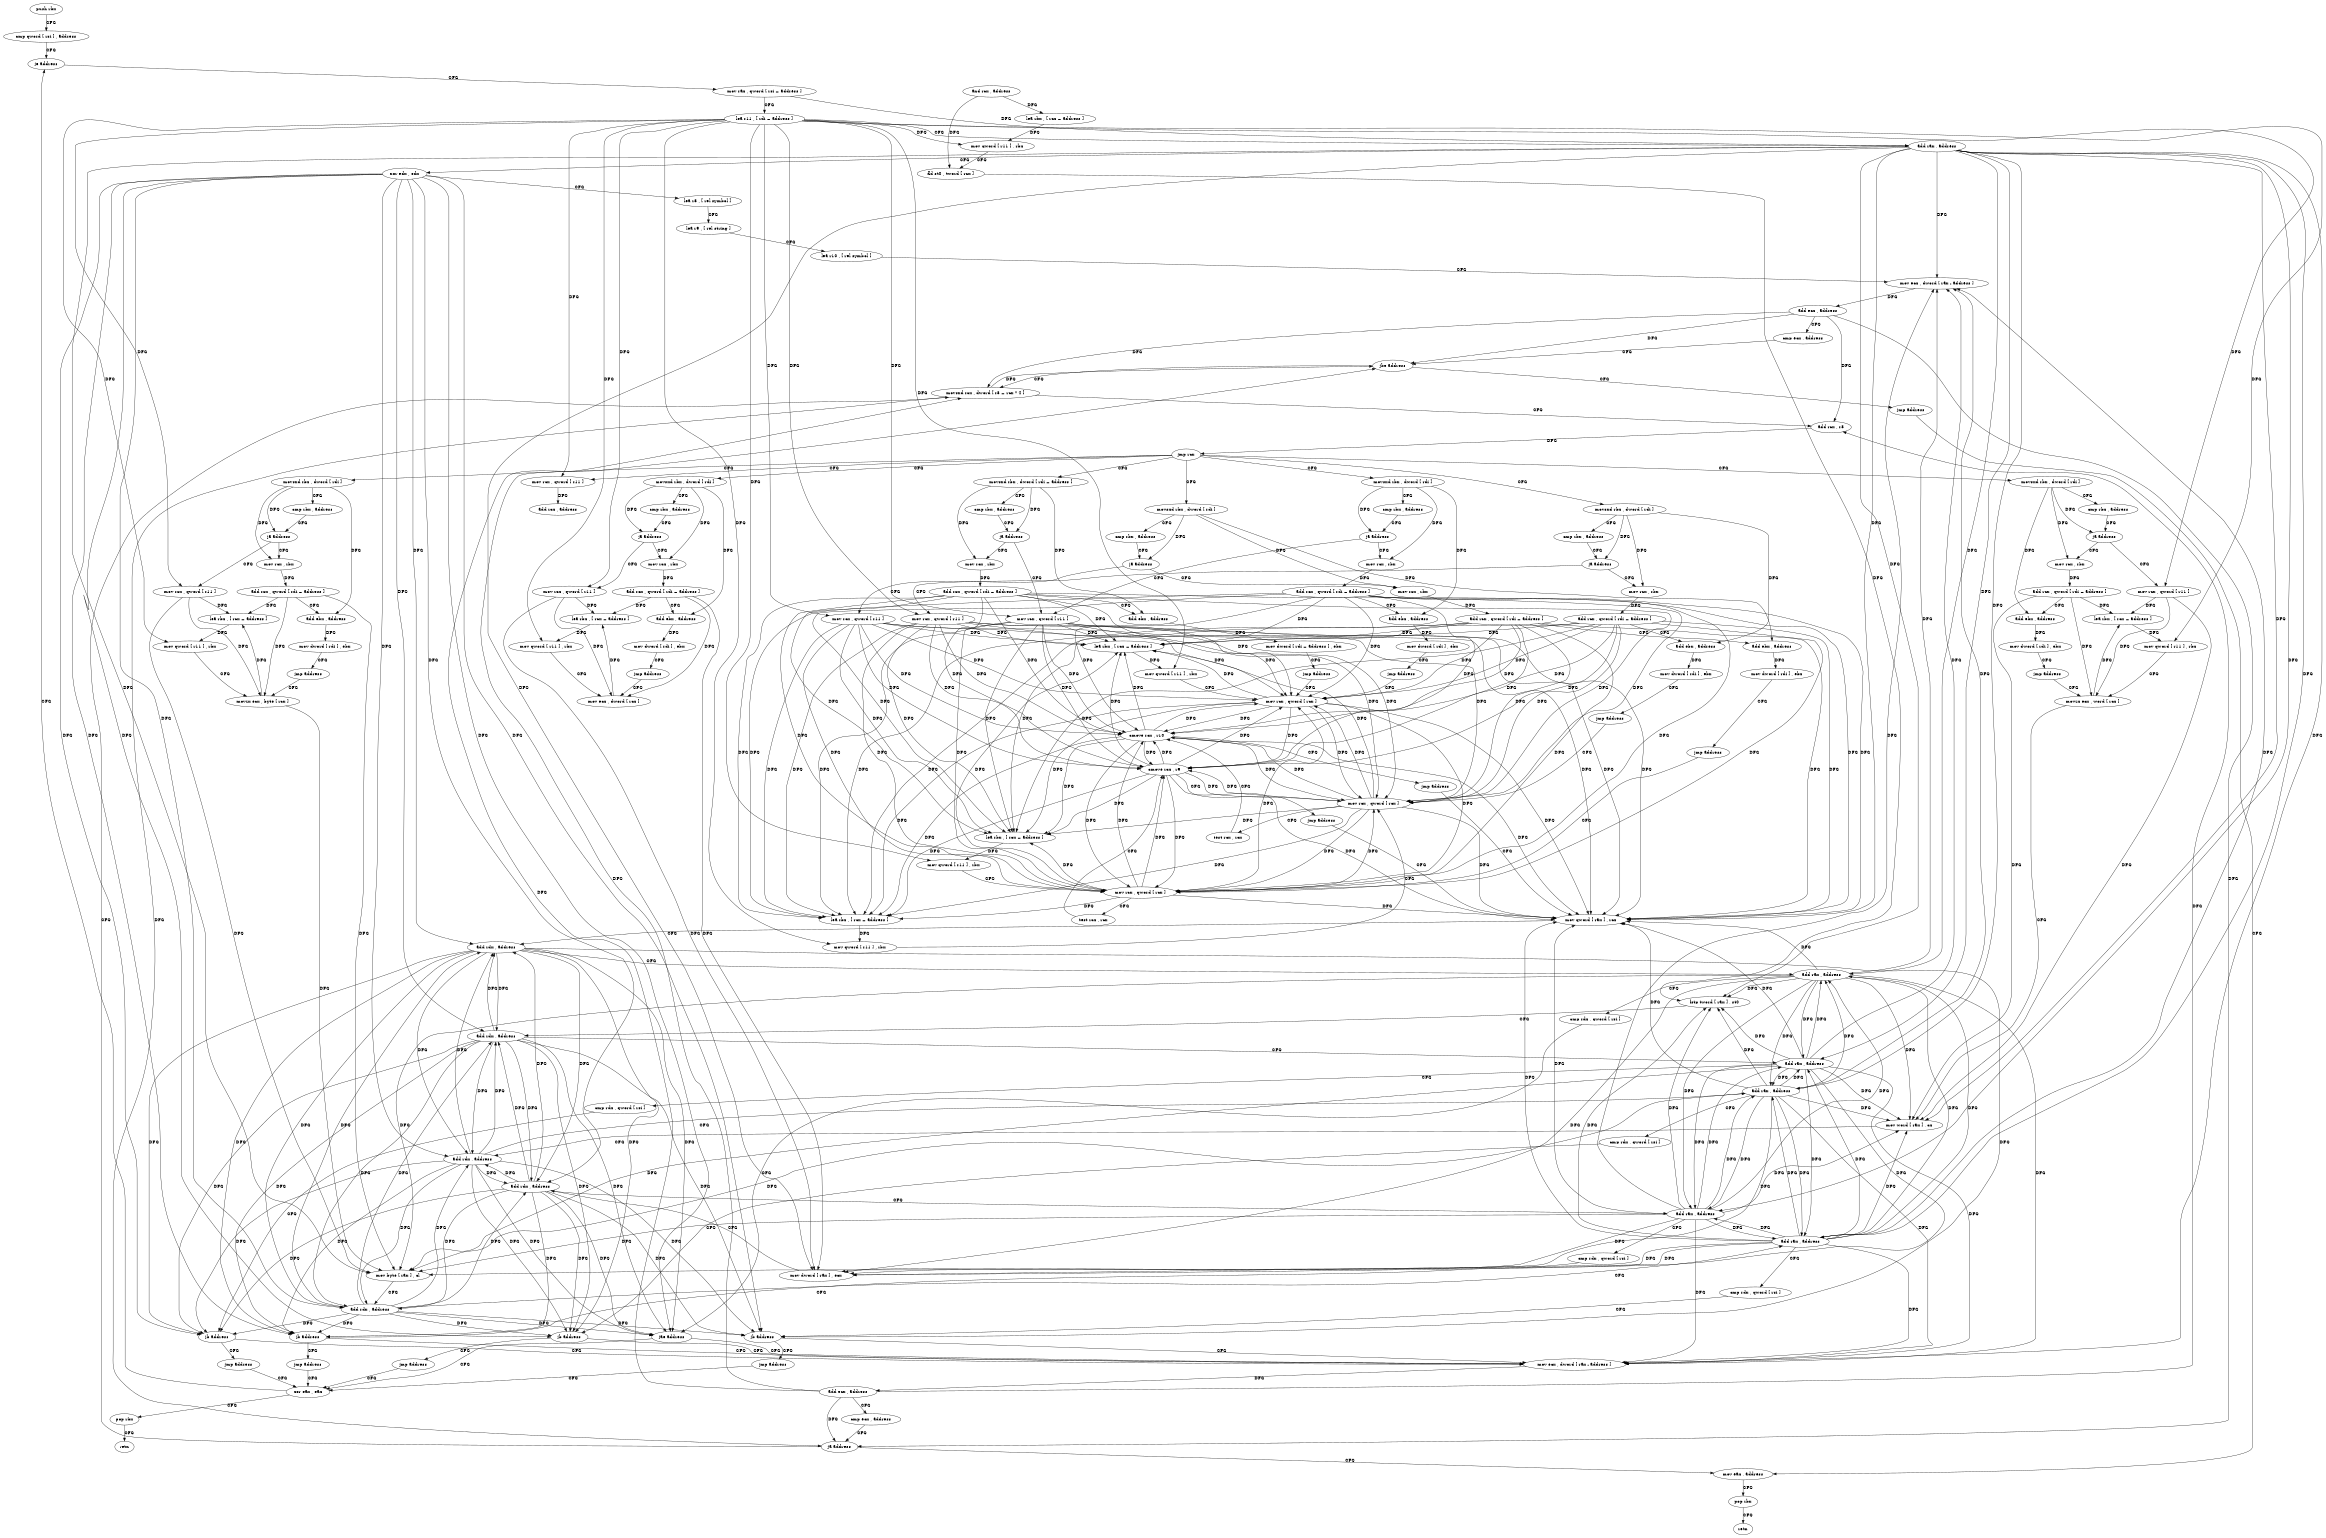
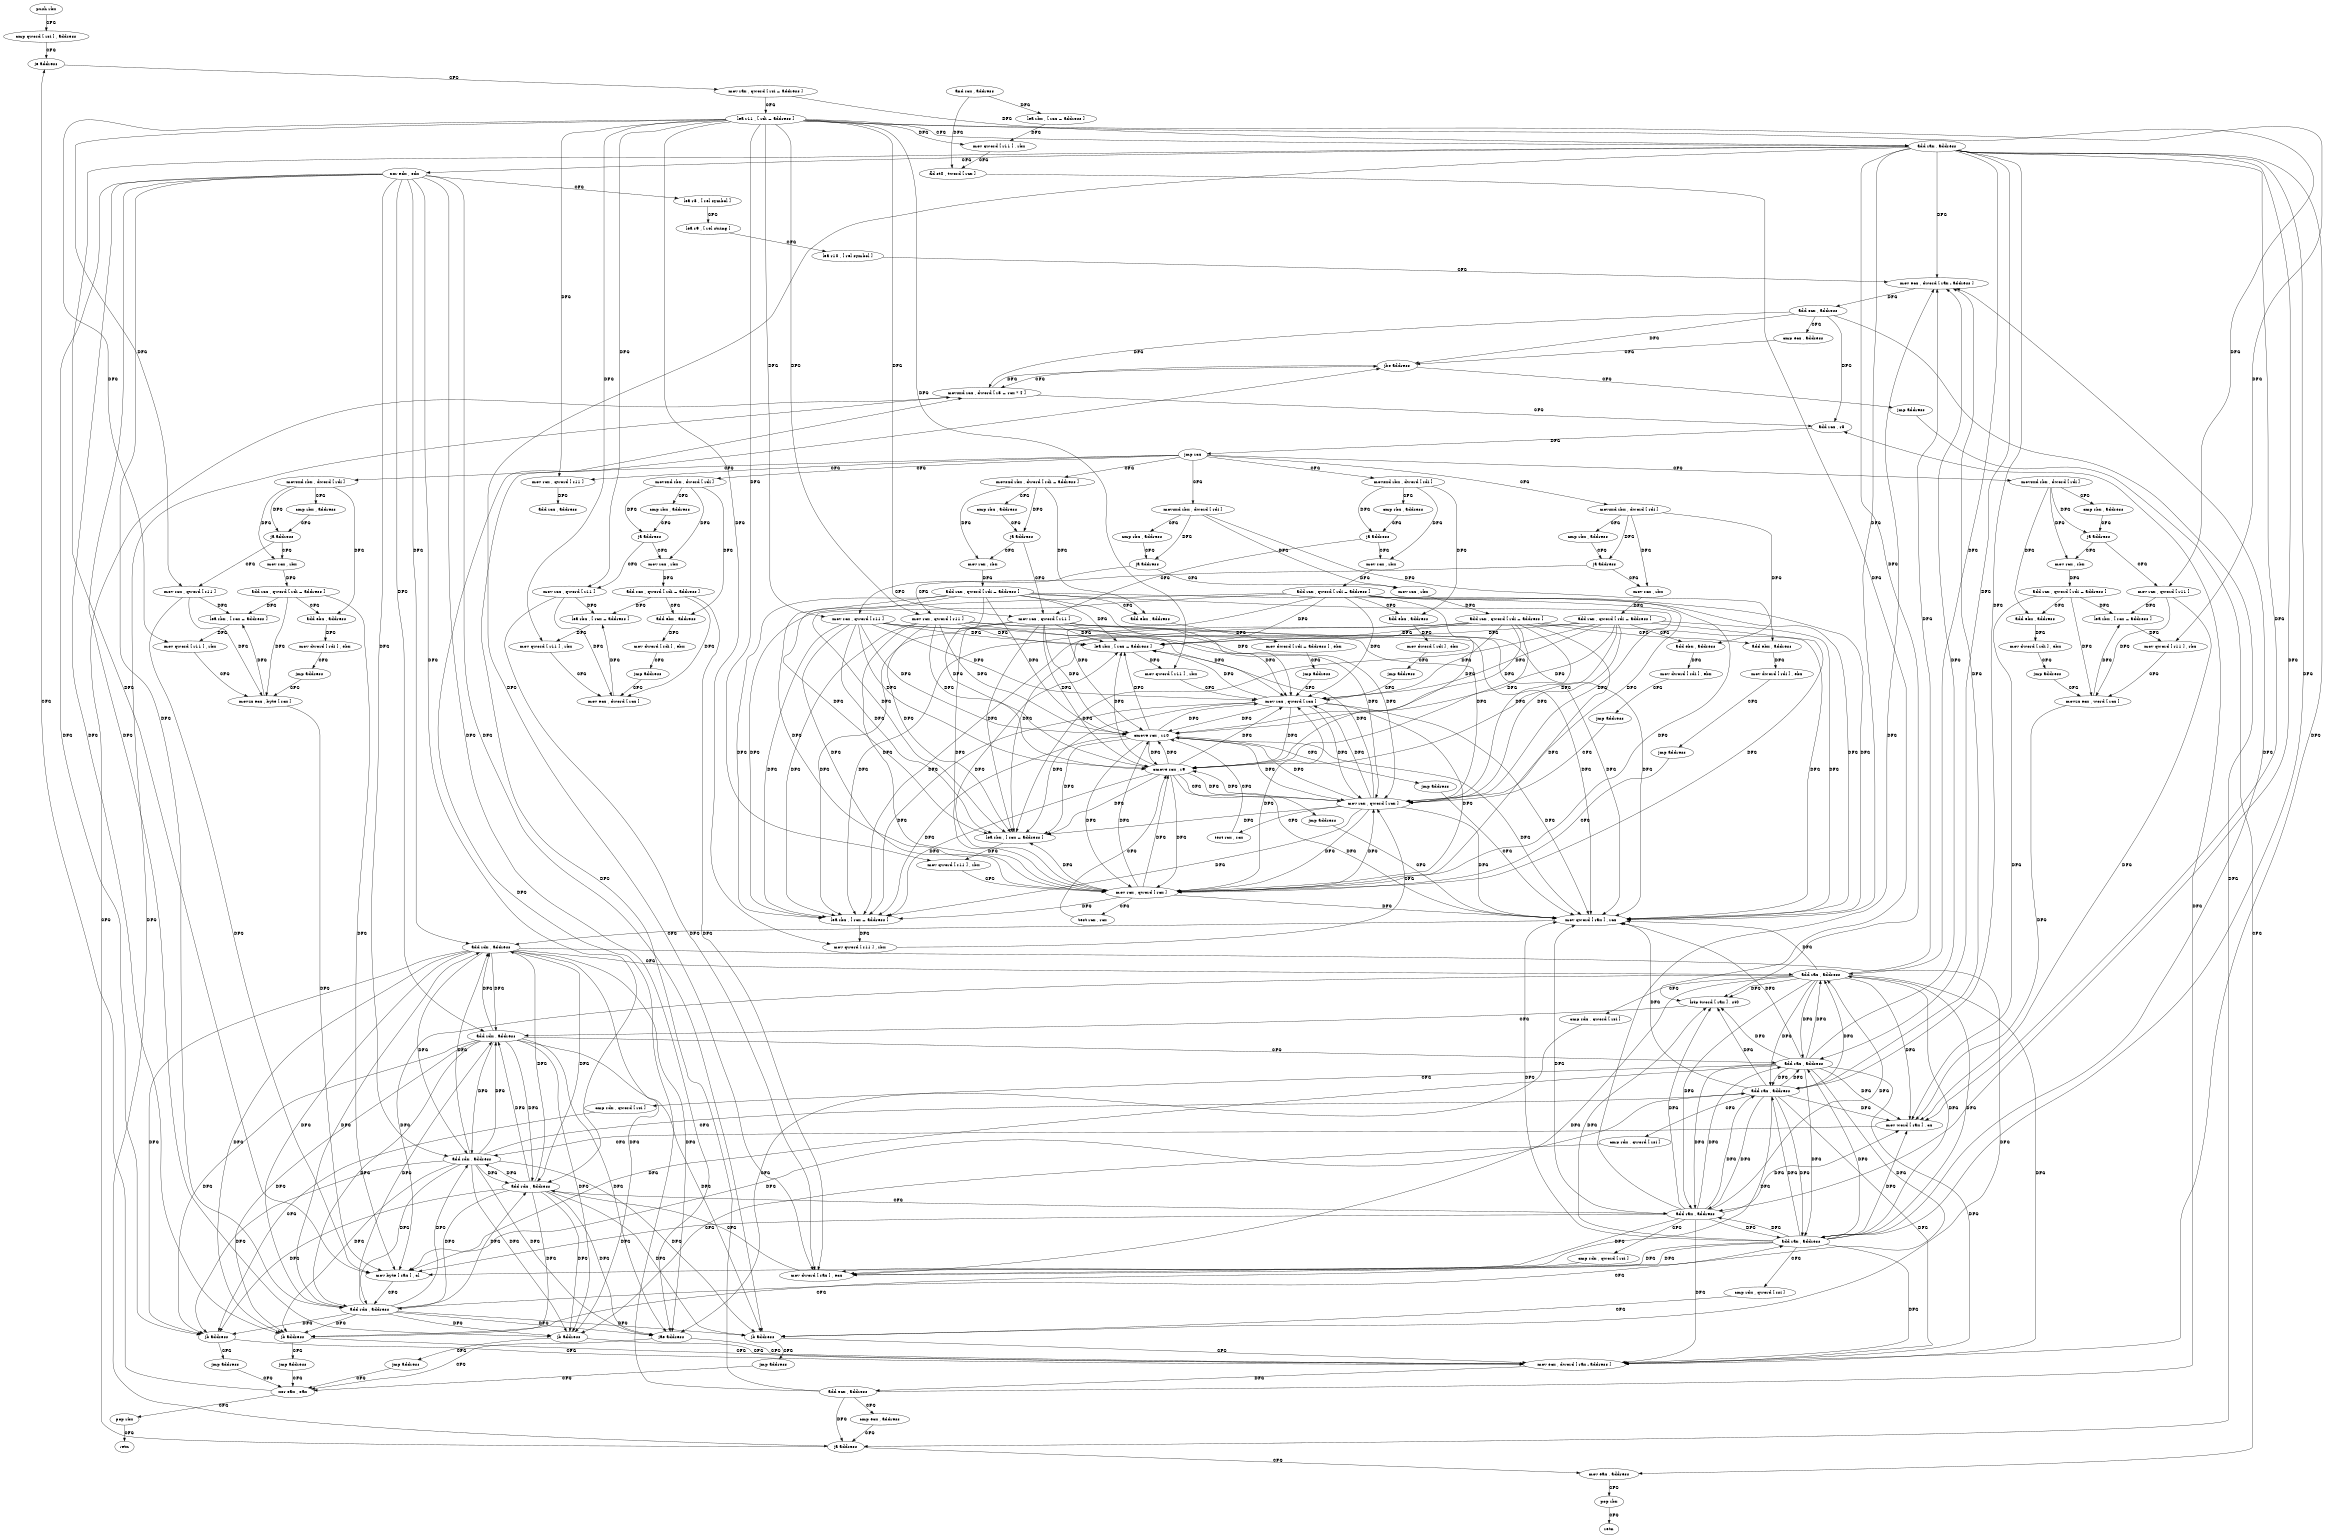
edge "movzx ecx , word [ rcx ]" -> "mov word [ rax ] , cx": label "CFG" -> "DFG"
